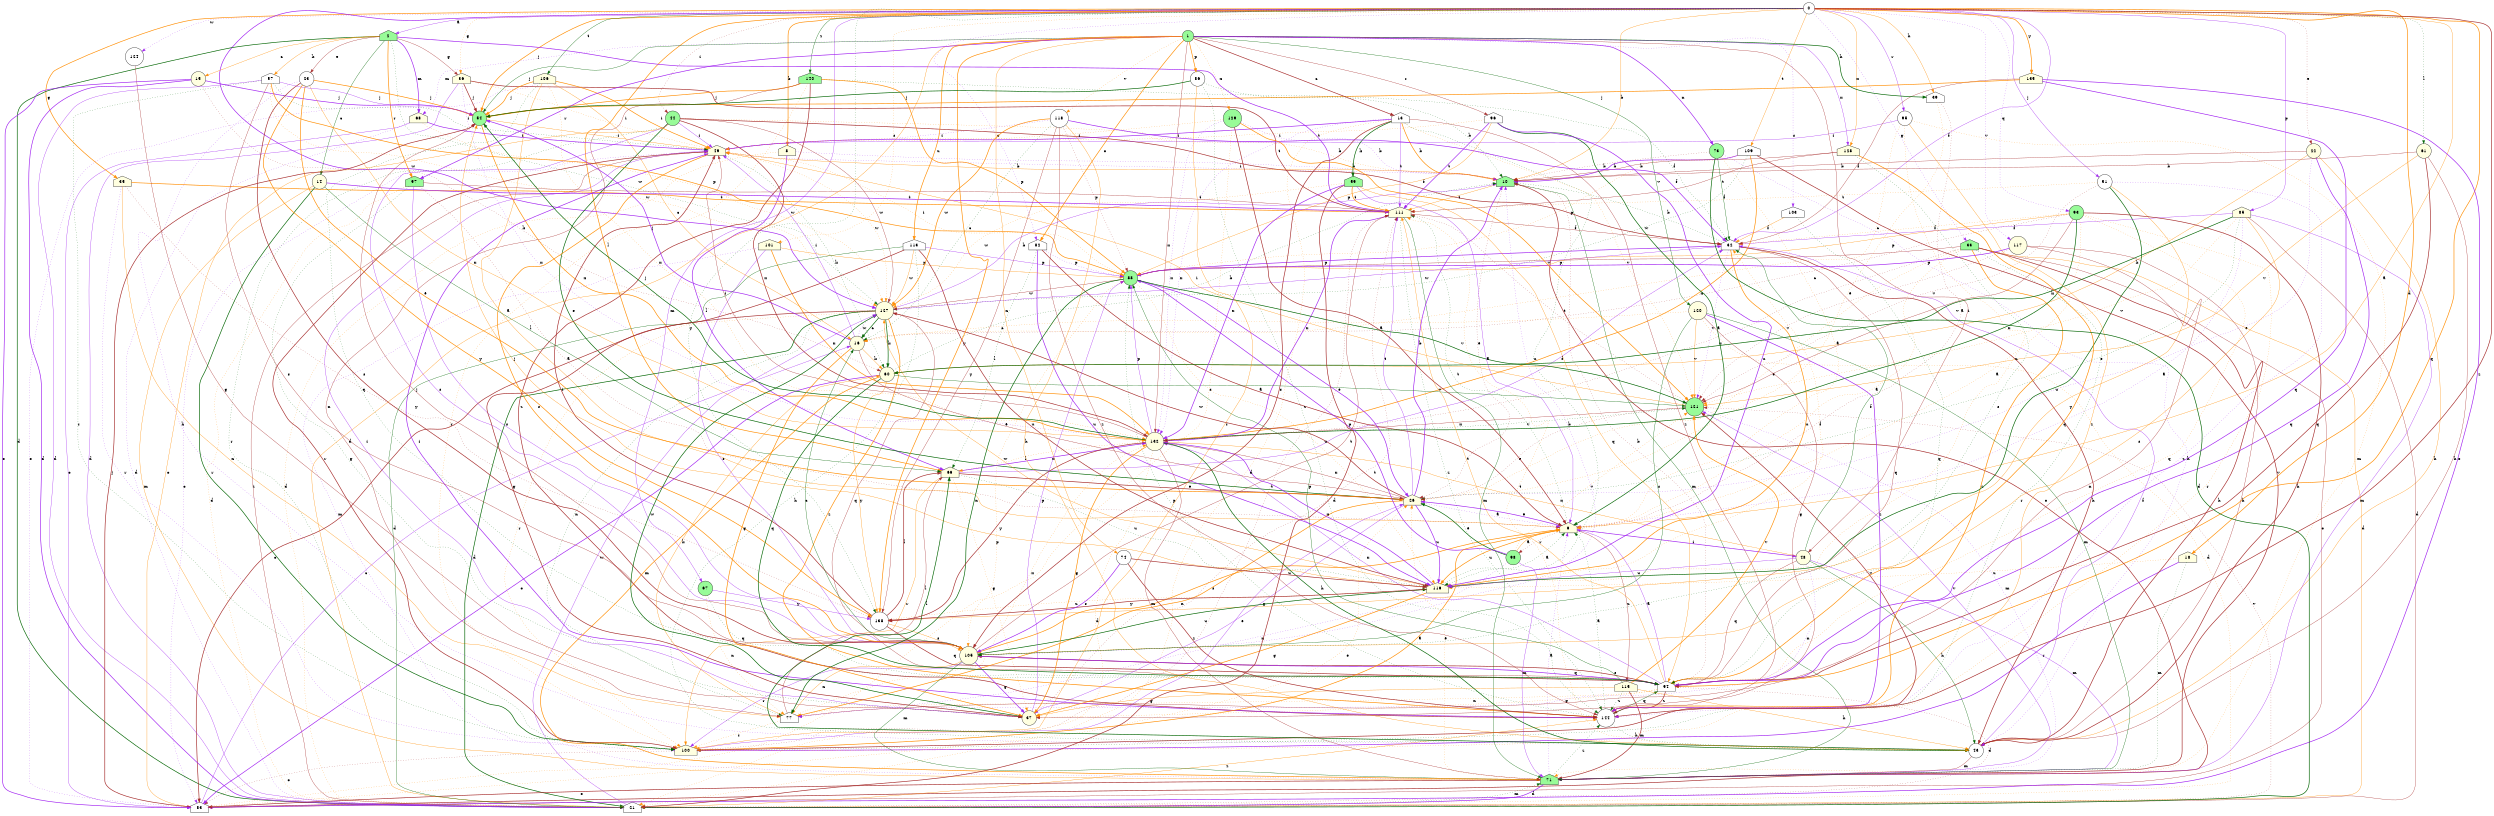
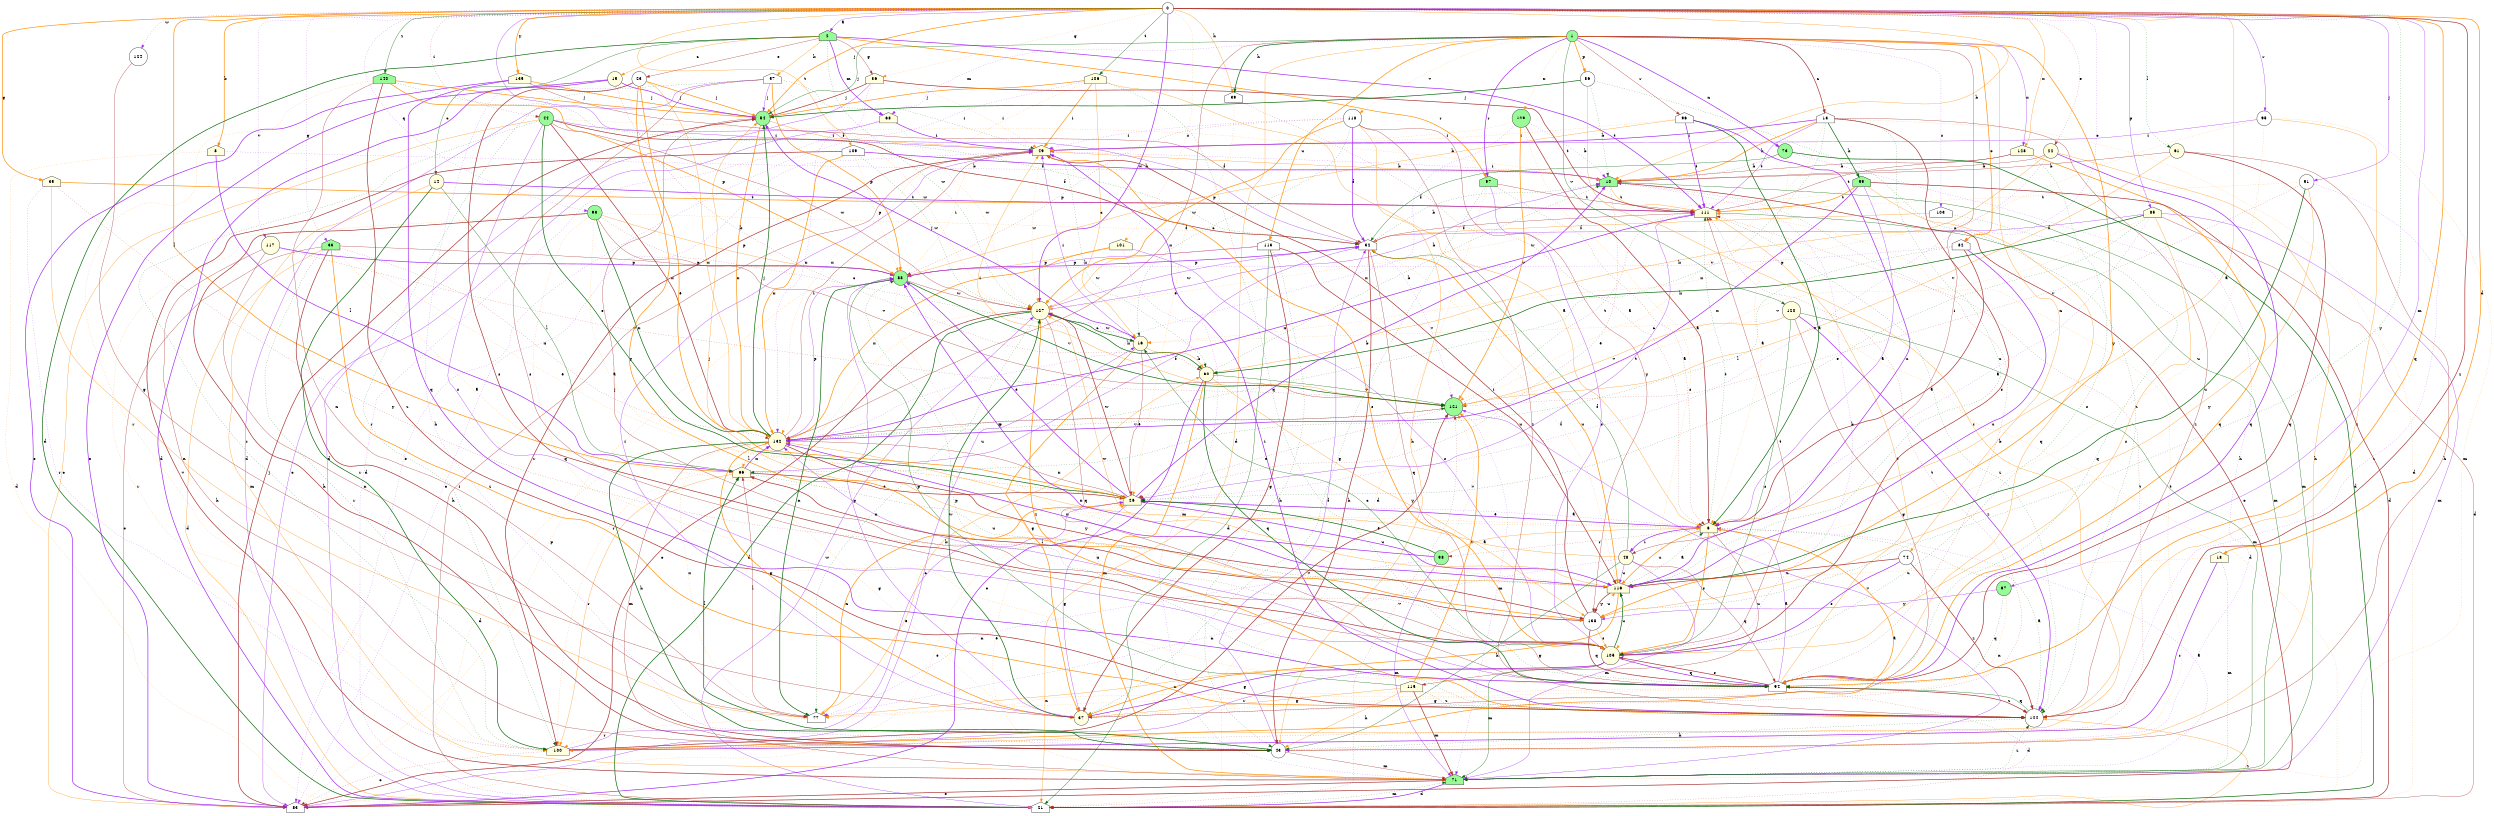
edge "13" -> "132": color purple -> darkgreen
edge "88" -> "26": reversed
